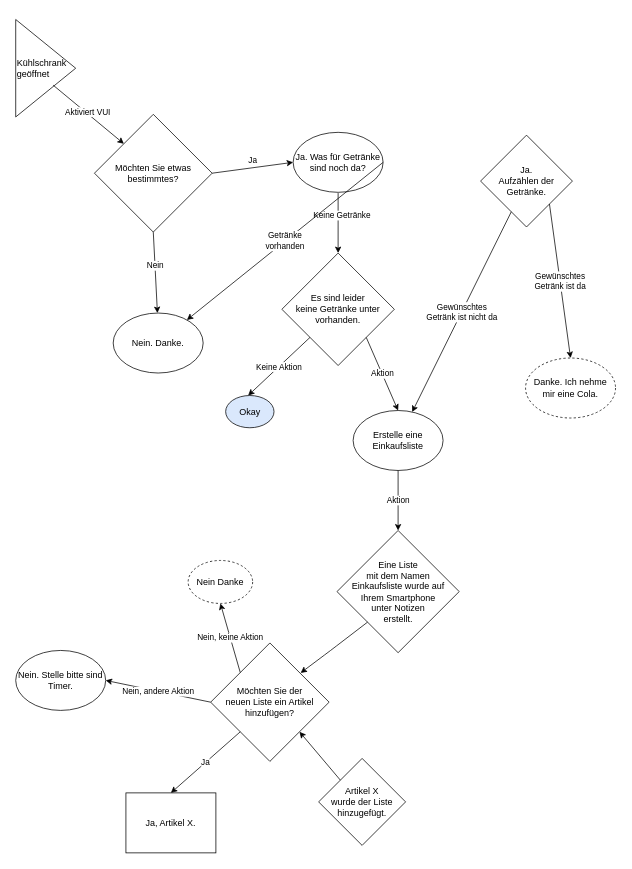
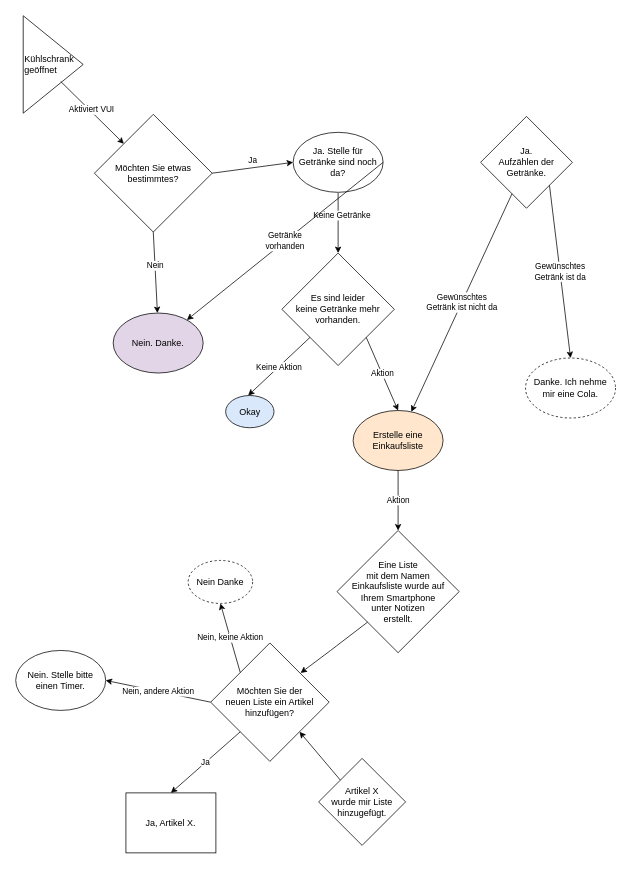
node "Kühlschrank geöffnet": moved (45, 68) -> (53, 65)
node "Ja. Was für Getränke sind noch da?": label "Ja. Was für Getränke sind noch da?" -> "Ja. Stelle für Getränke sind noch da?"
node "Ja. Aufzählen der Getränke.": moved (526, 181) -> (526, 162)
node "Es sind leider keine Getränke unter vorhanden.": label "Es sind leider keine Getränke unter vorhanden." -> "Es sind leider keine Getränke mehr vorhanden."
node "Nein. Danke.": fillcolor #ffffff -> #e1d5e7
node "Erstelle eine Einkaufsliste": fillcolor #ffffff -> #ffe6cc
node "Nein. Stelle bitte sind Timer.": label "Nein. Stelle bitte sind Timer." -> "Nein. Stelle bitte einen Timer."
node "Artikel X wurde der Liste hinzugefügt.": label "Artikel X wurde der Liste hinzugefügt." -> "Artikel X wurde mir Liste hinzugefügt."
